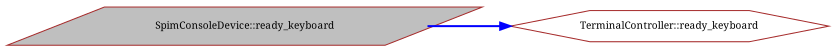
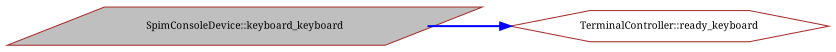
node "SpimConsoleDevice::ready_keyboard": label "SpimConsoleDevice::ready_keyboard" -> "SpimConsoleDevice::keyboard_keyboard"
